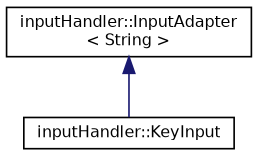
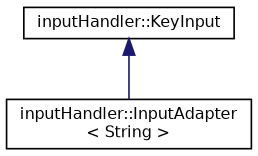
edge "inputHandler::KeyInput" -> "inputHandler::InputAdapter < String >": reversed
